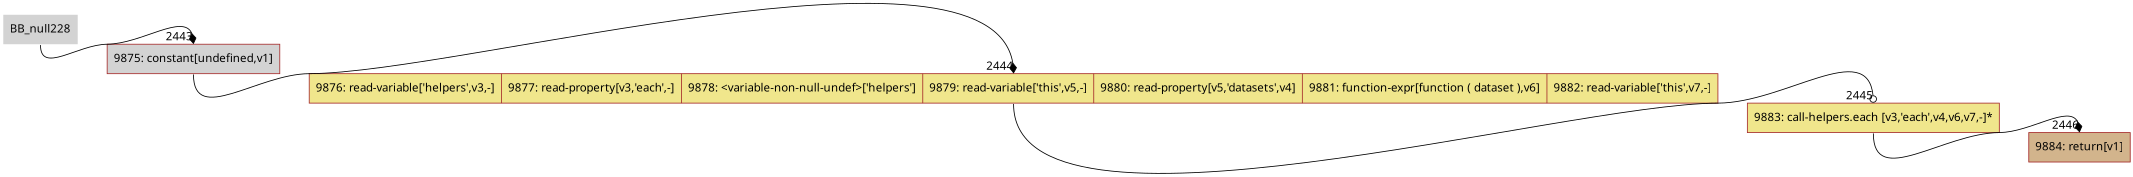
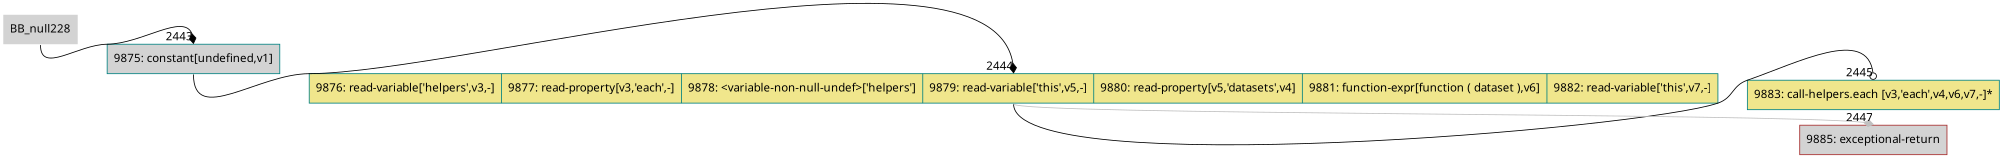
node "9875: constant[undefined,v1]": color brown -> teal
node "9876: read-variable['helpers',v3,-]": color brown -> teal
node "9883: call-helpers.each [v3,'each',v4,v6,v7,-]*": color brown -> teal
node "9885: exceptional-return": added
node "9884: return[v1]": removed
